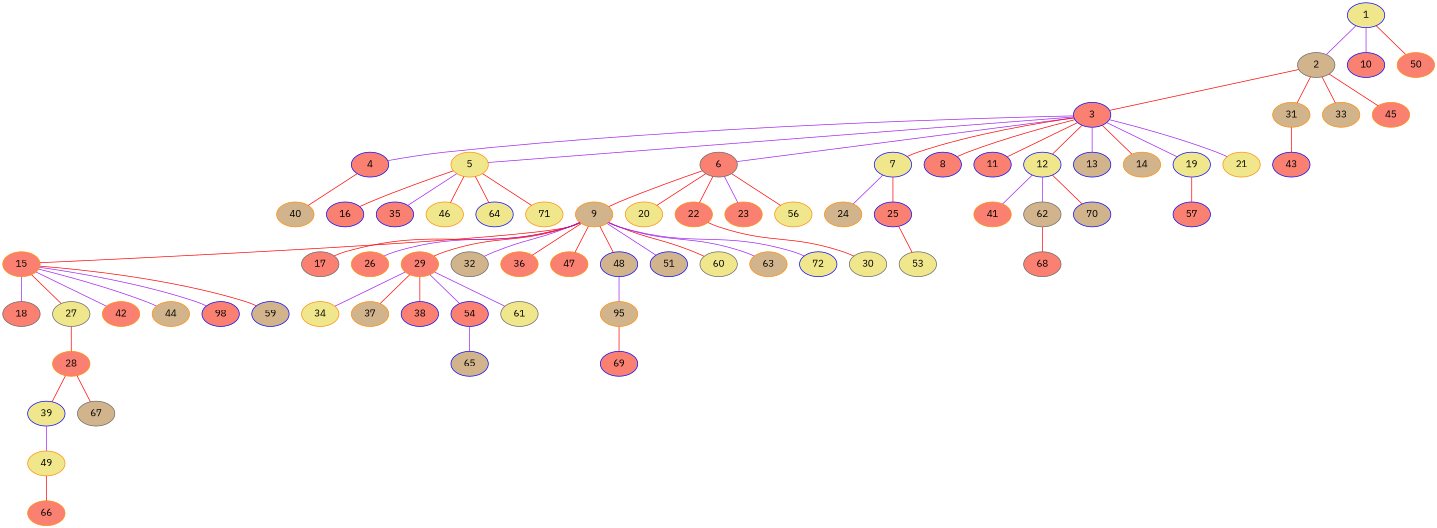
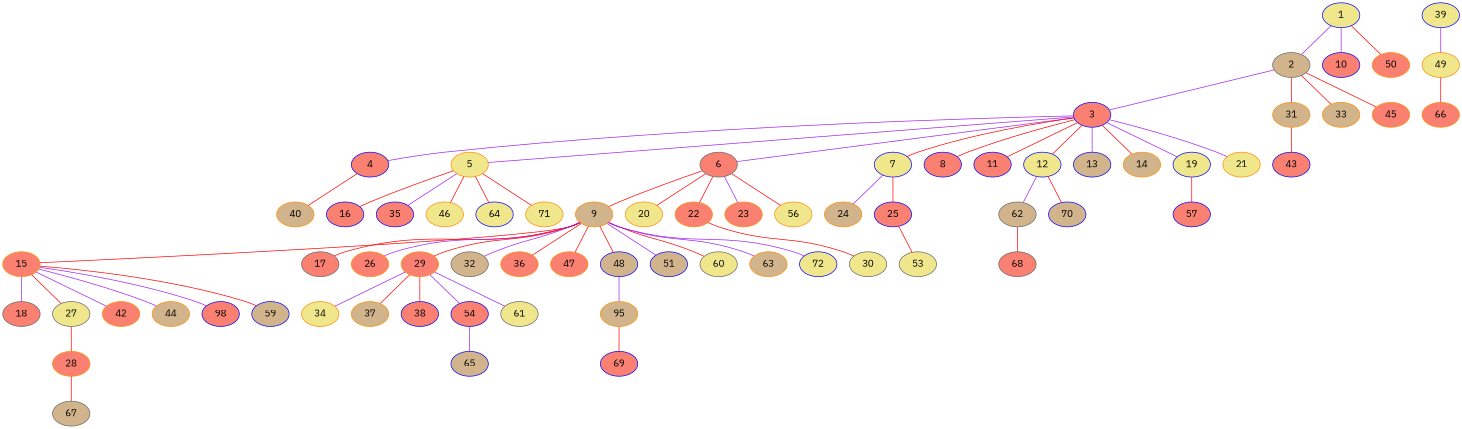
edge "2" -- "3": color red -> purple
node "41": removed
edge "28" -- "39": removed
